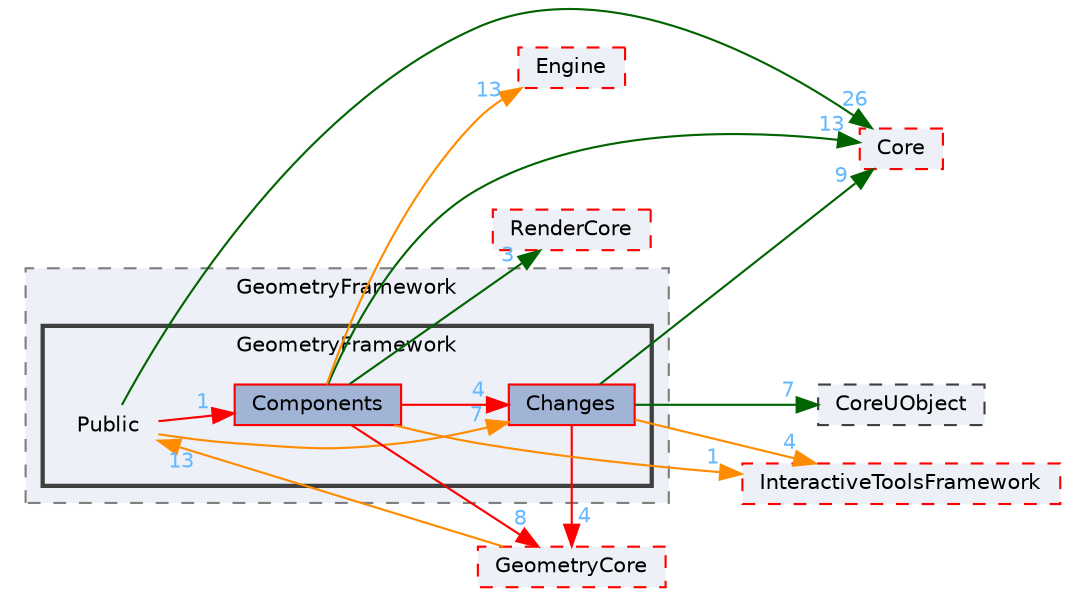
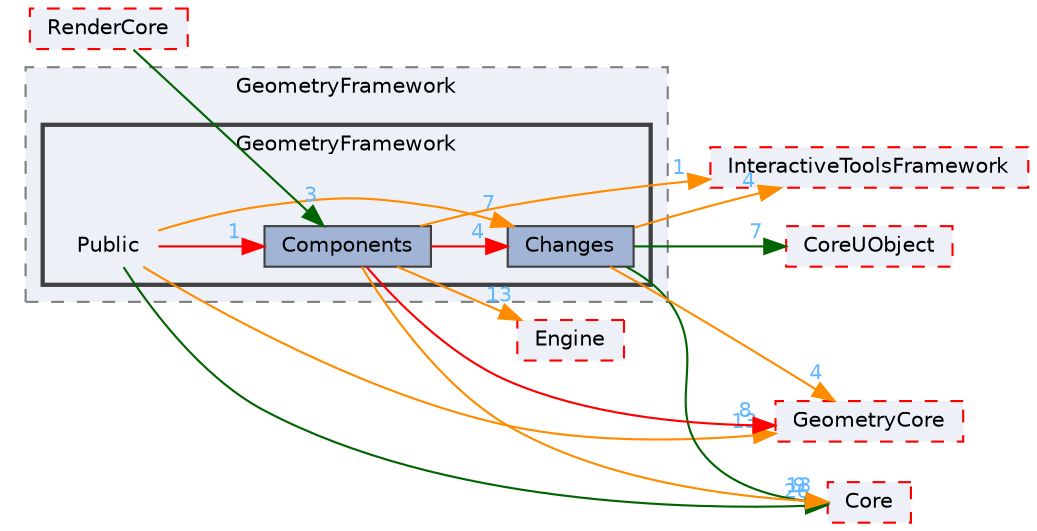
edge "Components" -> "Core": color darkgreen -> darkorange
edge "Components" -> "RenderCore": reversed
node "Components": color red -> grey25
node "Changes": color red -> grey25
node "CoreUObject": color grey25 -> red
edge "Changes" -> "GeometryCore": color red -> darkorange
edge "GeometryCore" -> "Public": reversed
